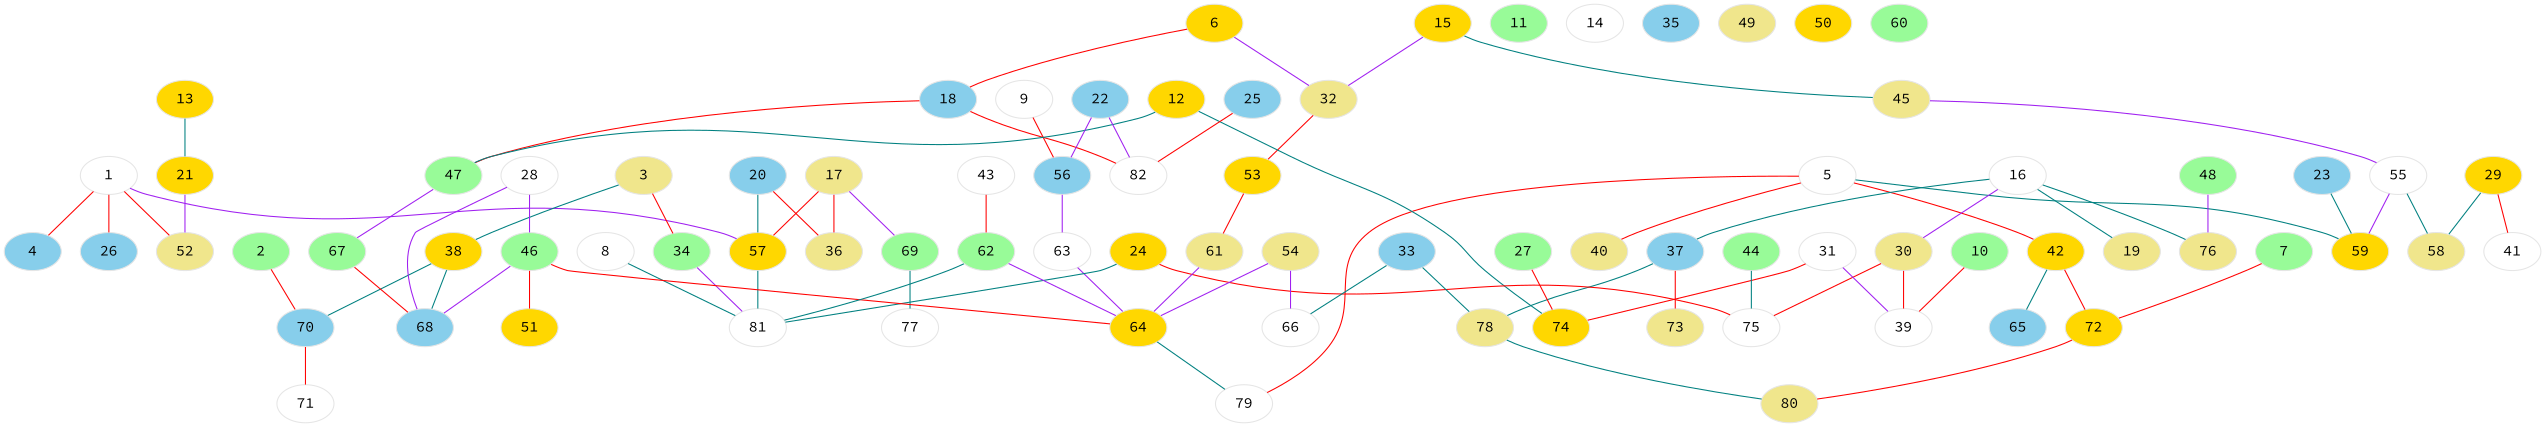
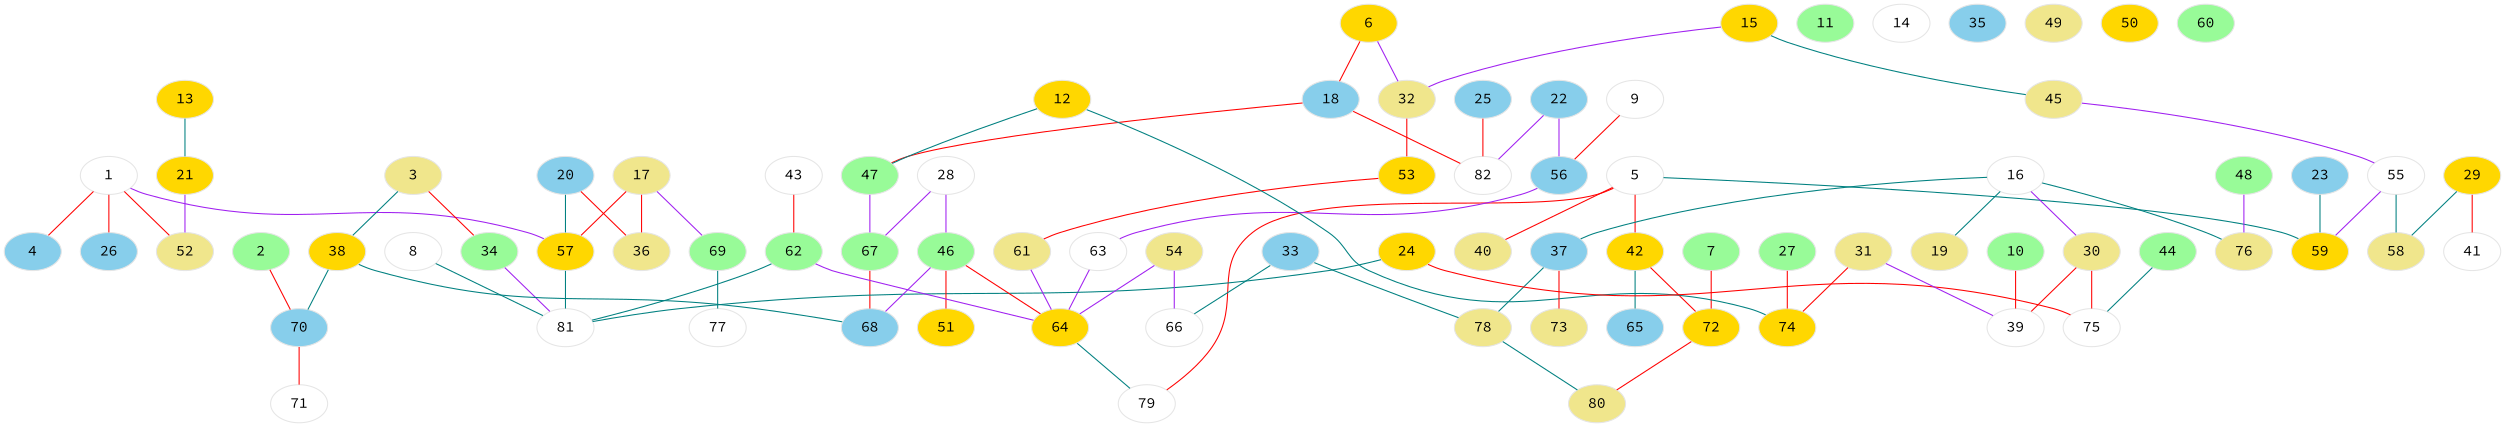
edge "28" -- "68": now "28" -- "67"
node "31": fillcolor white -> khaki
